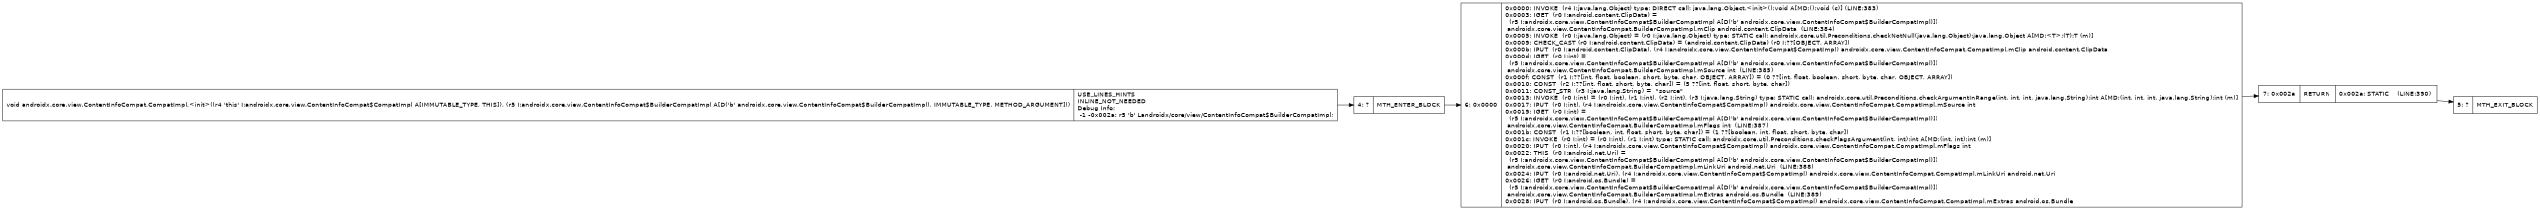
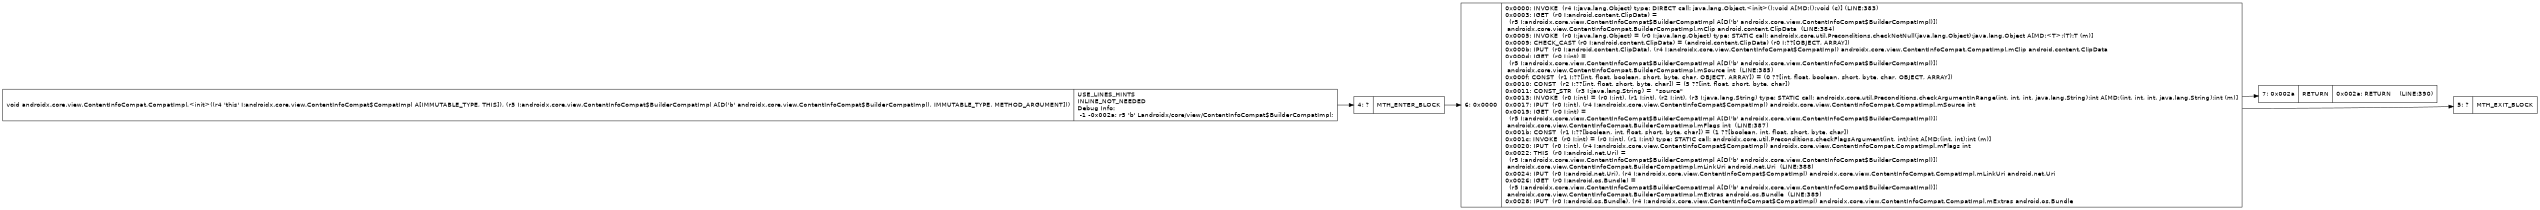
node "7: 0x002a": text "0x002a: STATIC    (LINE:390)" -> "0x002a: RETURN    (LINE:390)"
edge "7: 0x002a" -> "5: ?": now "6: 0x0000" -> "5: ?"
